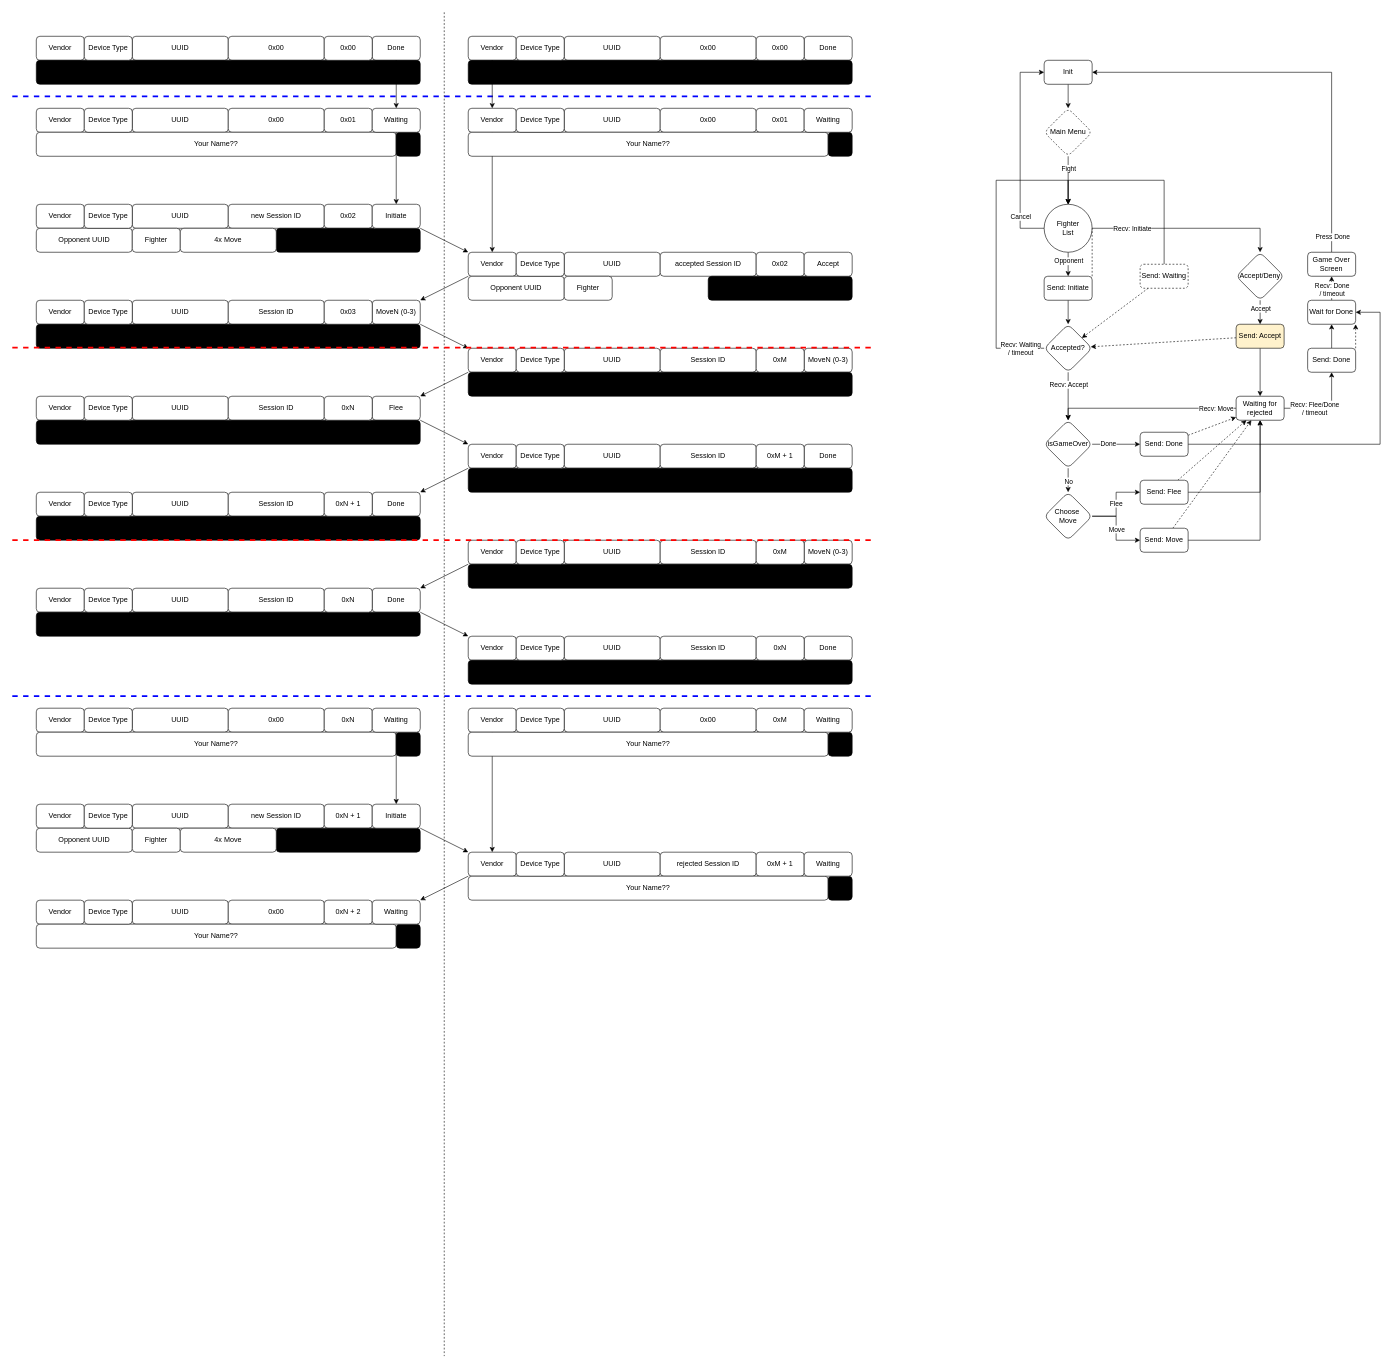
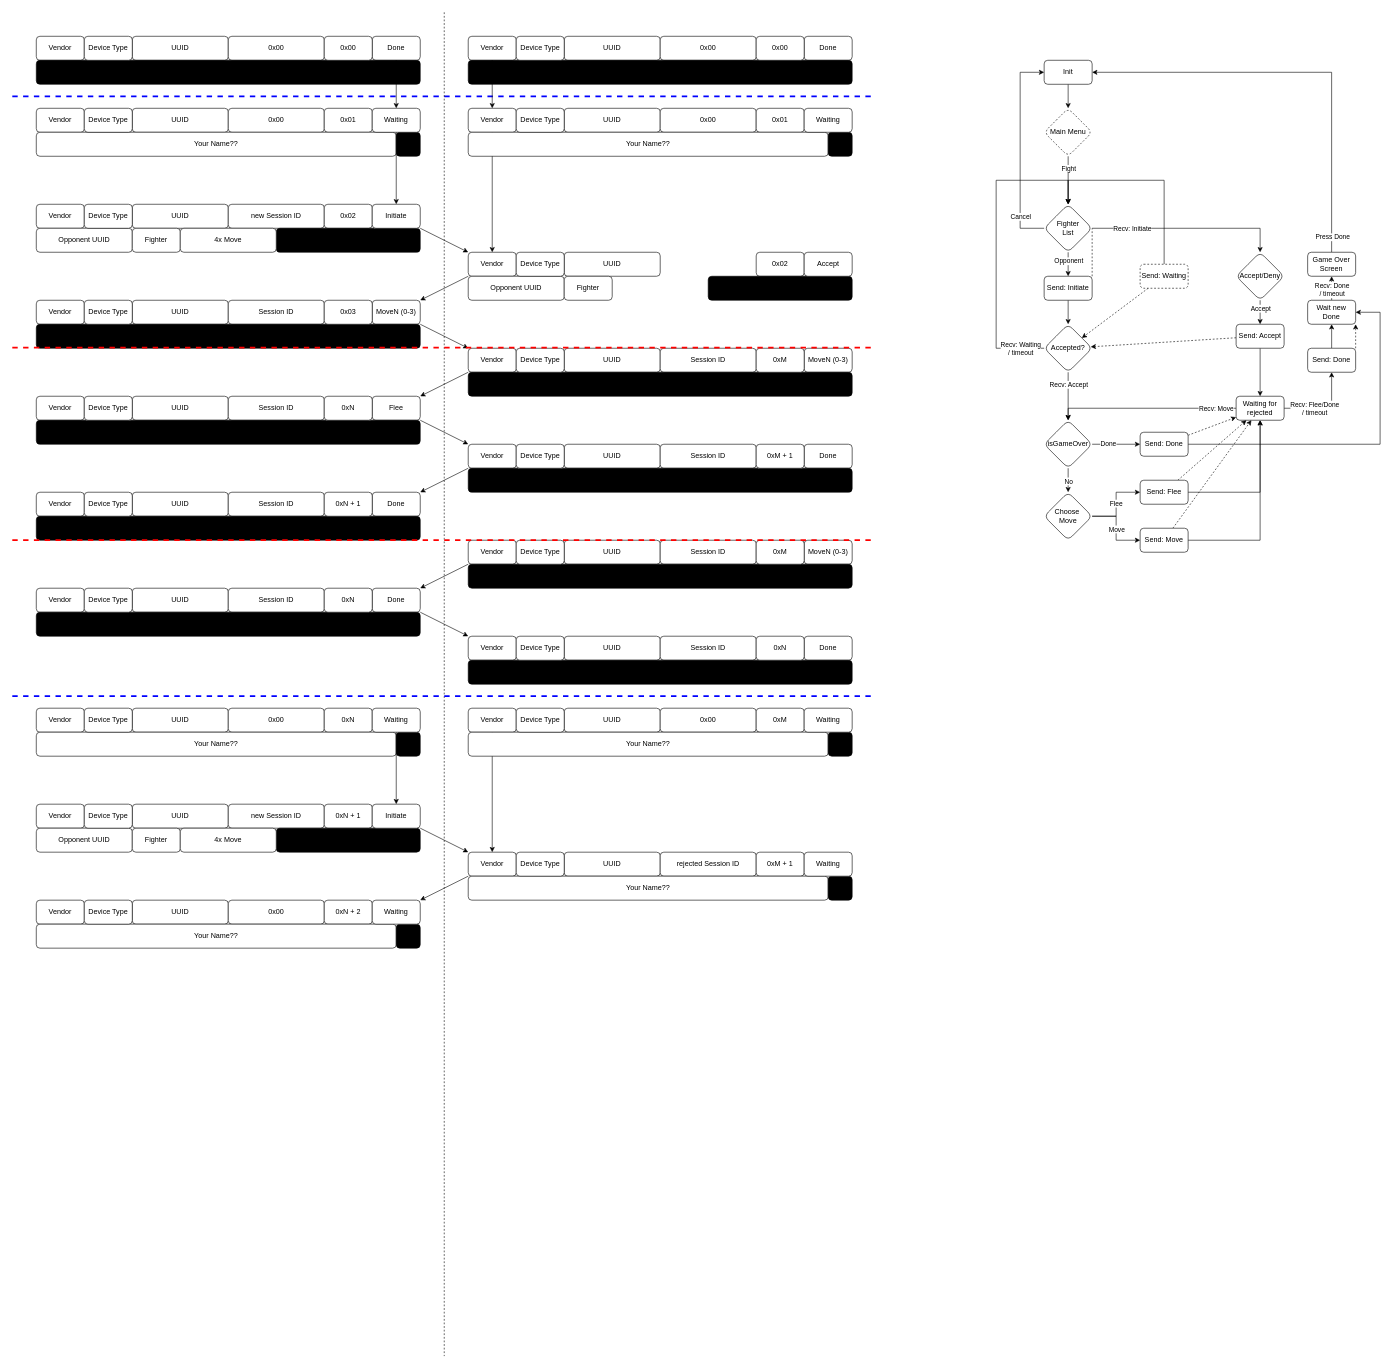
node "Fighter List": shape ellipse -> diamond
node "accepted Session ID": removed
node "Wait for Done": label "Wait for Done" -> "Wait new Done"
node "Send: Accept": fillcolor #fff2cc -> #ffffff
